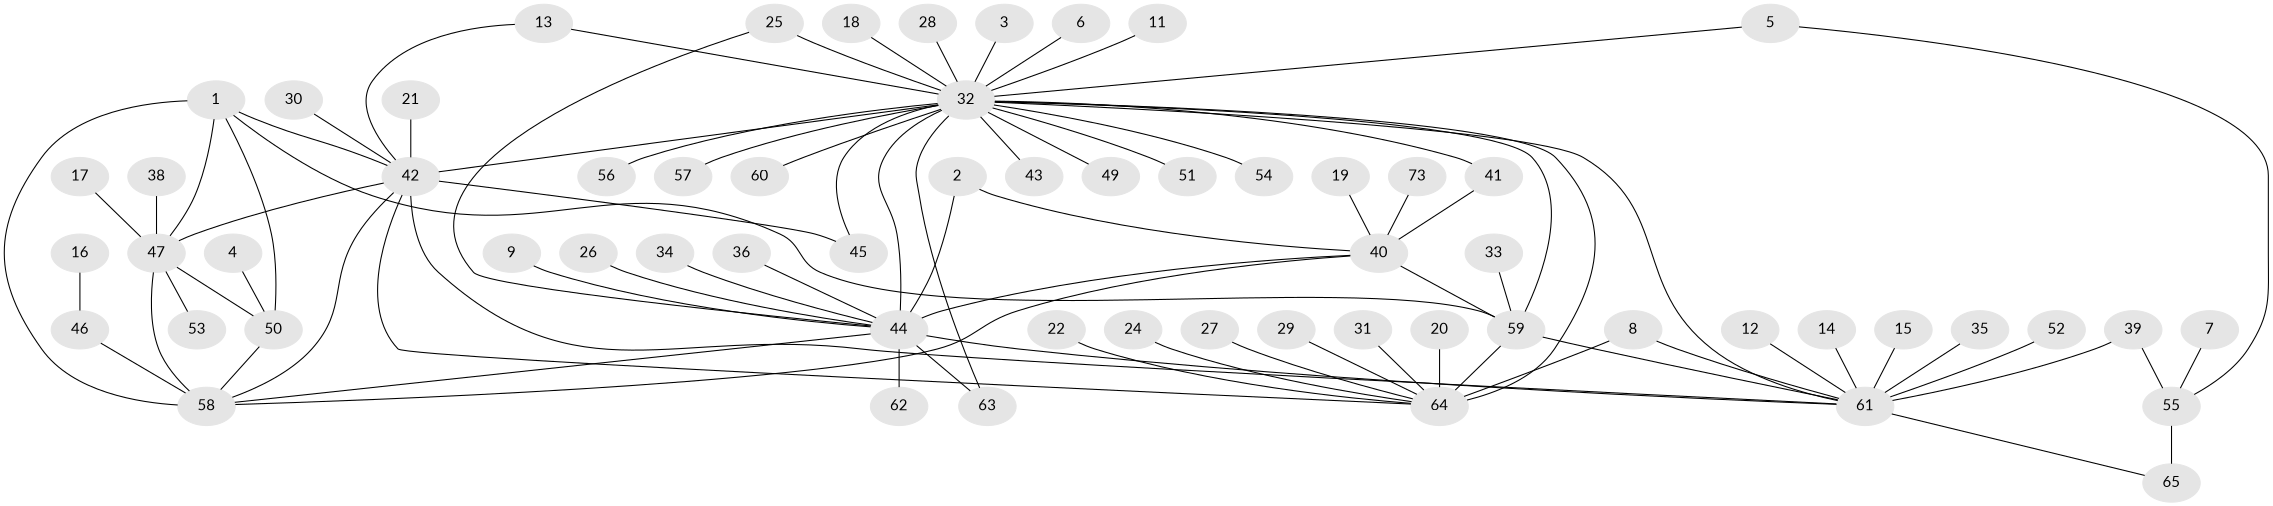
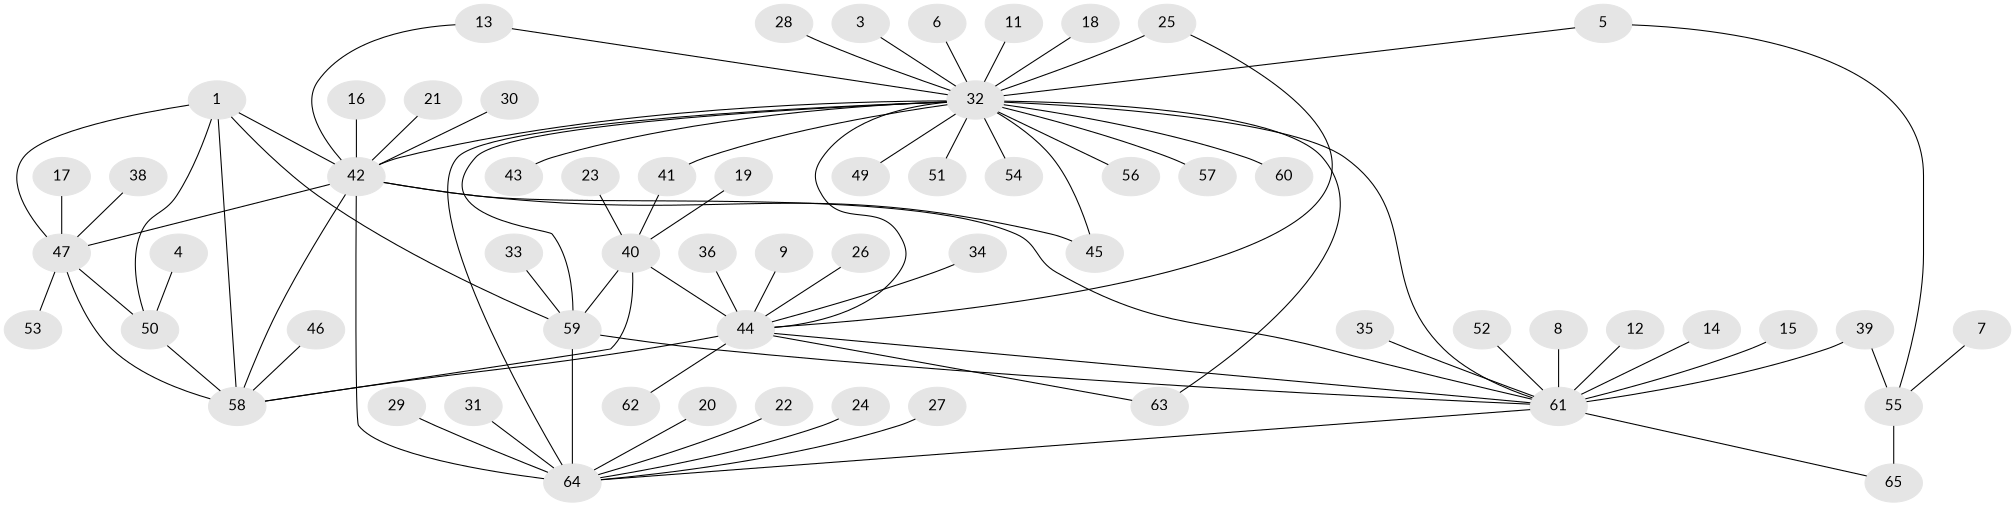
node "2": removed
node "73": label "73" -> "23"
edge "16" -- "46": now "16" -- "42"
edge "8" -- "64": now "61" -- "64"
